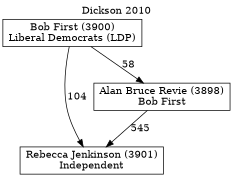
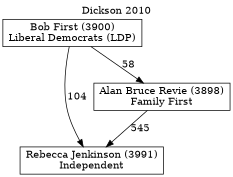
node "Alan Bruce Revie (3898) Bob First": label "Alan Bruce Revie (3898) Bob First" -> "Alan Bruce Revie (3898) Family First"
node "Rebecca Jenkinson (3901) Independent": label "Rebecca Jenkinson (3901) Independent" -> "Rebecca Jenkinson (3991) Independent"
